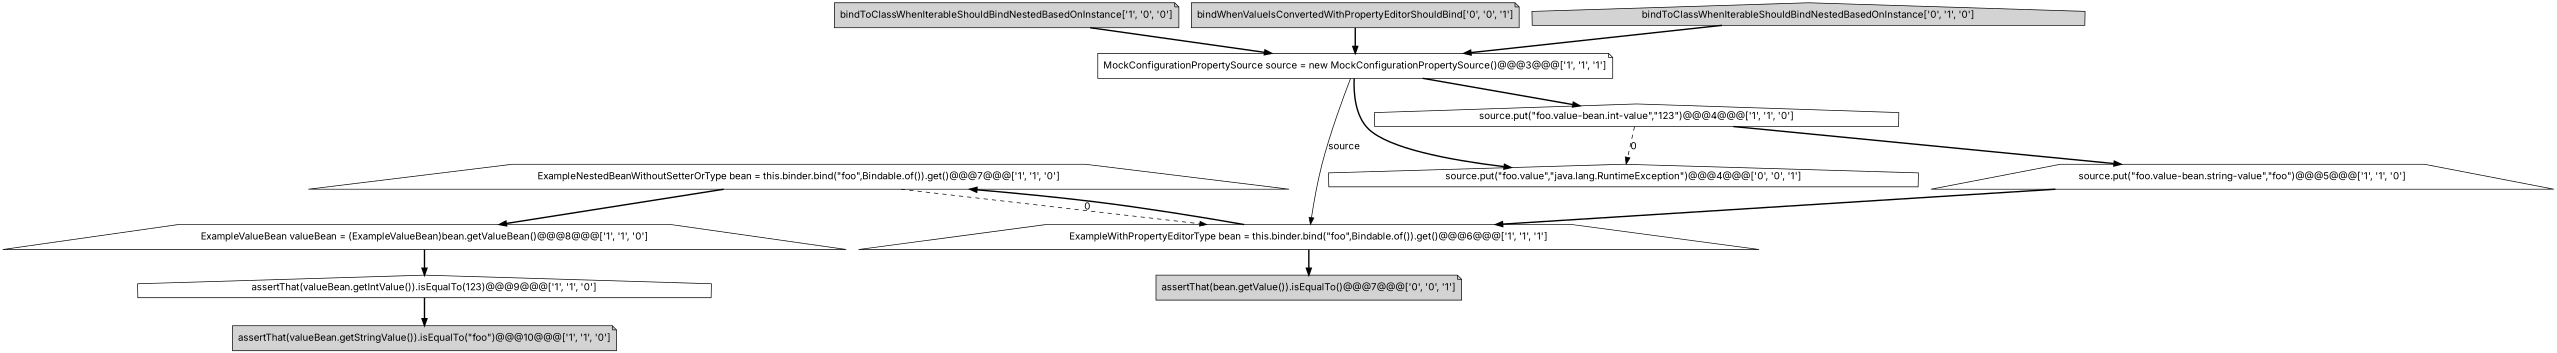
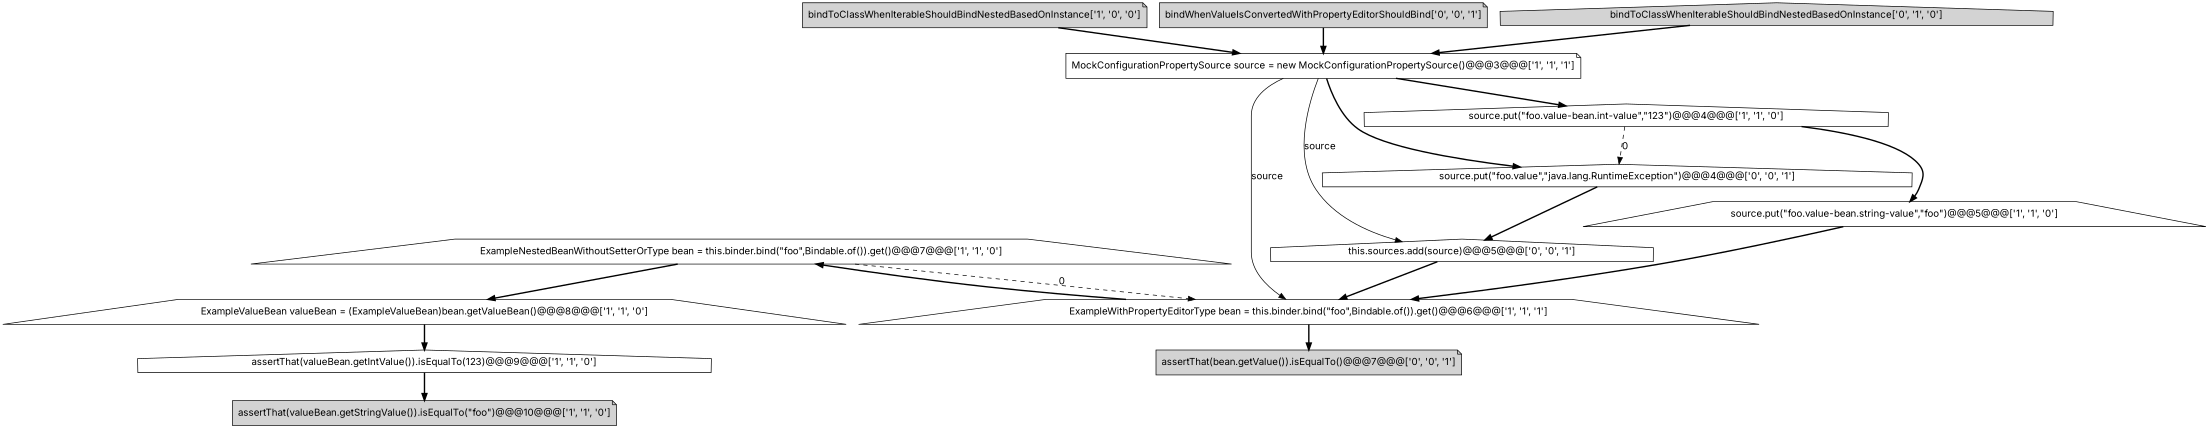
node "this.sources.add(source)@@@5@@@['0', '0', '1']": added
